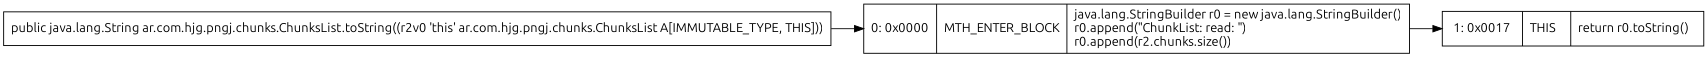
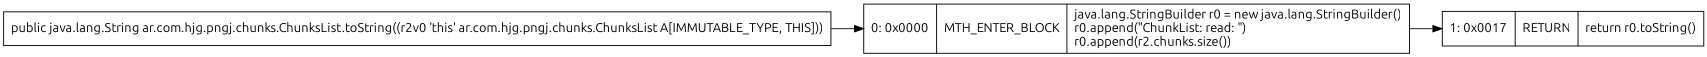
node "1: 0x0017": text "THIS" -> "RETURN"
